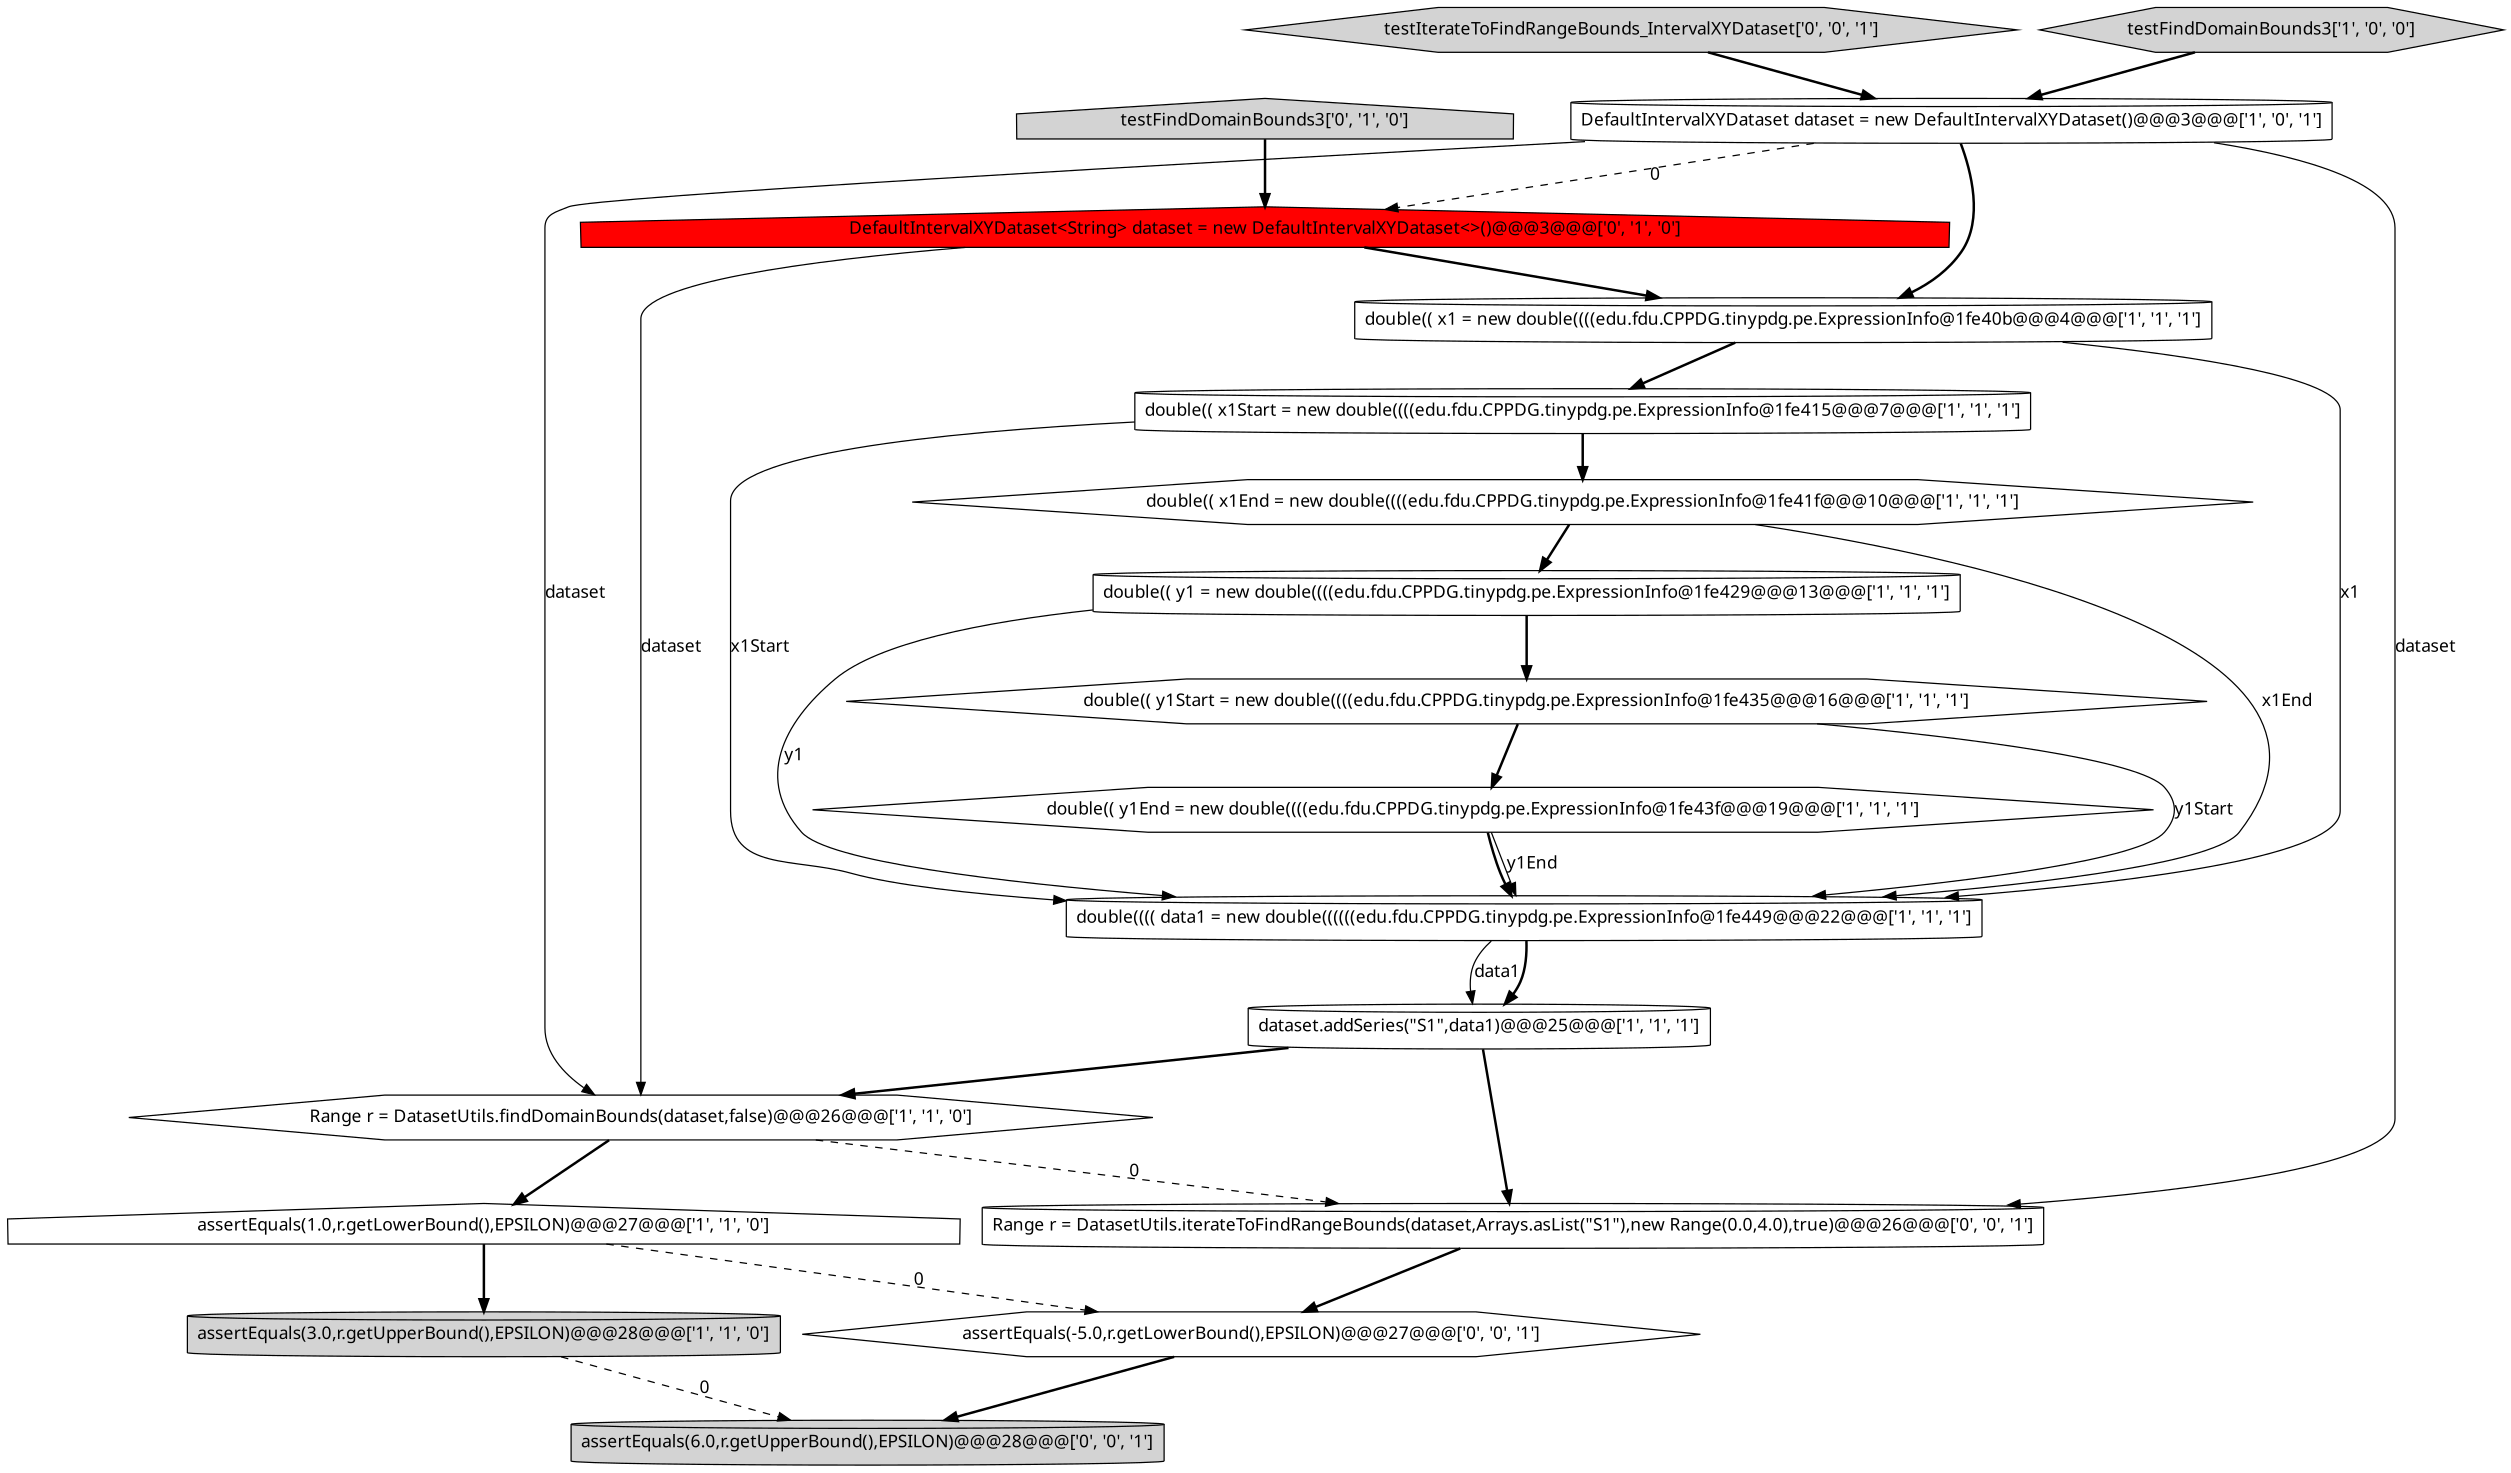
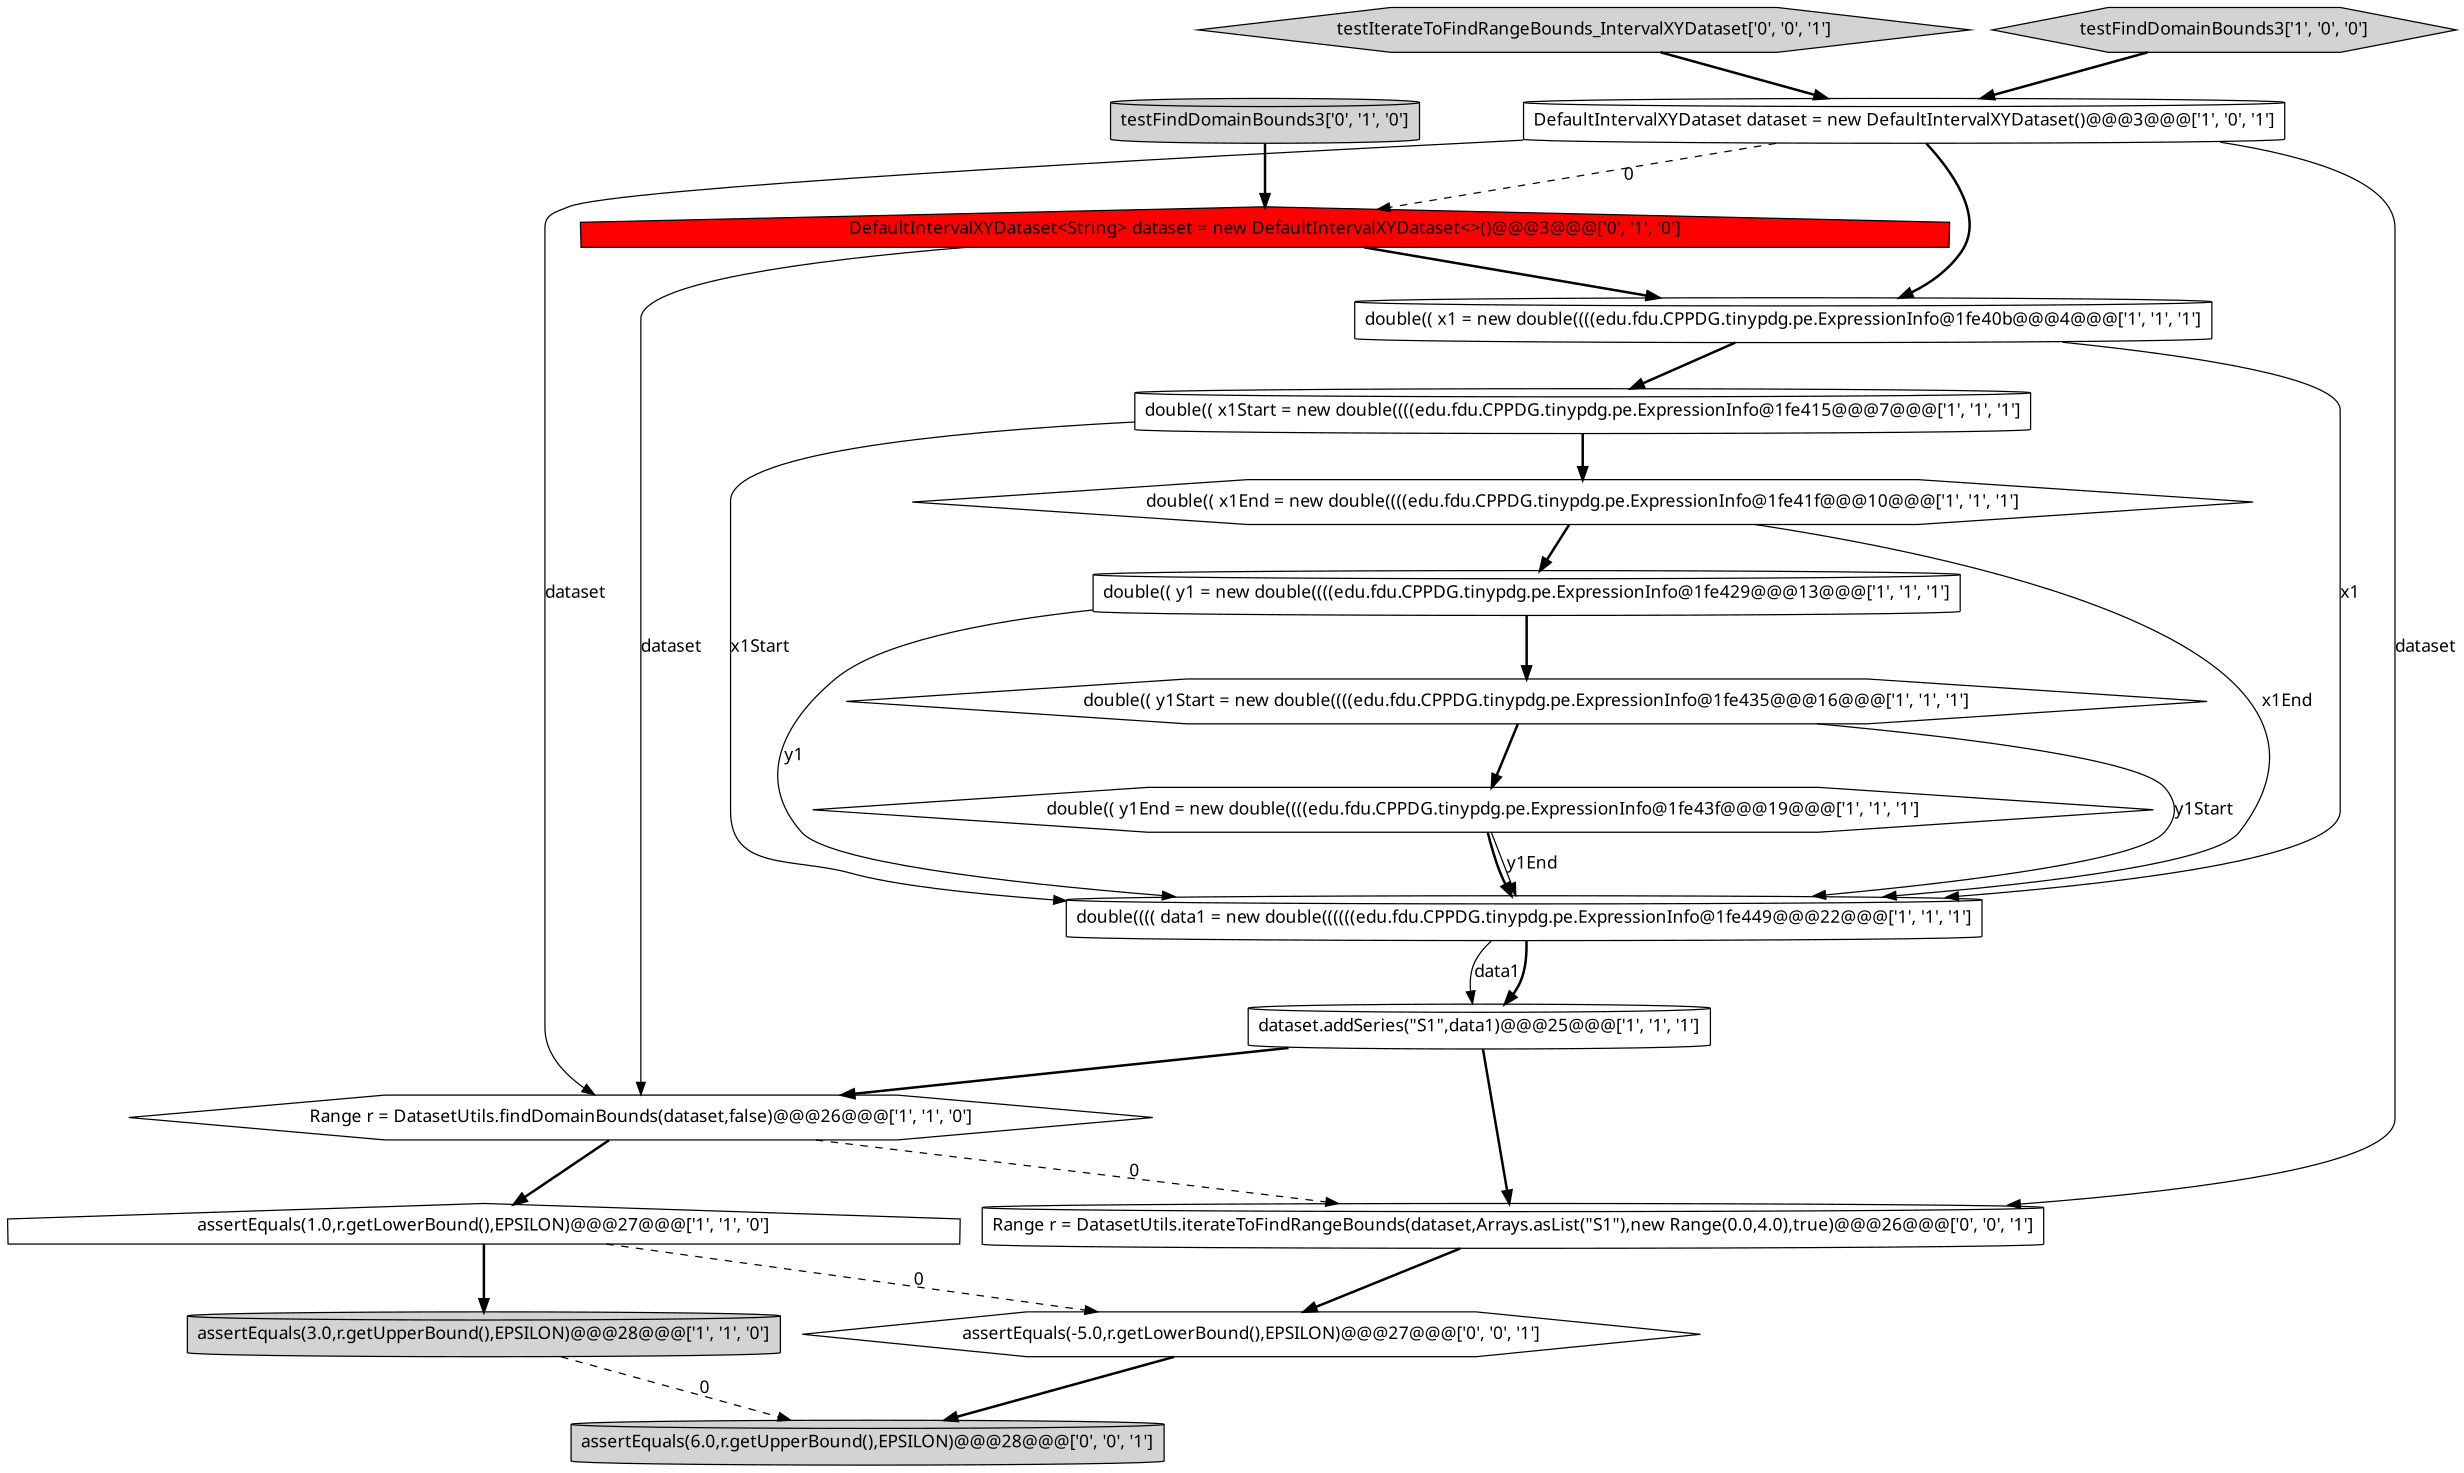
node "testFindDomainBounds3['0', '1', '0']": shape house -> cylinder
